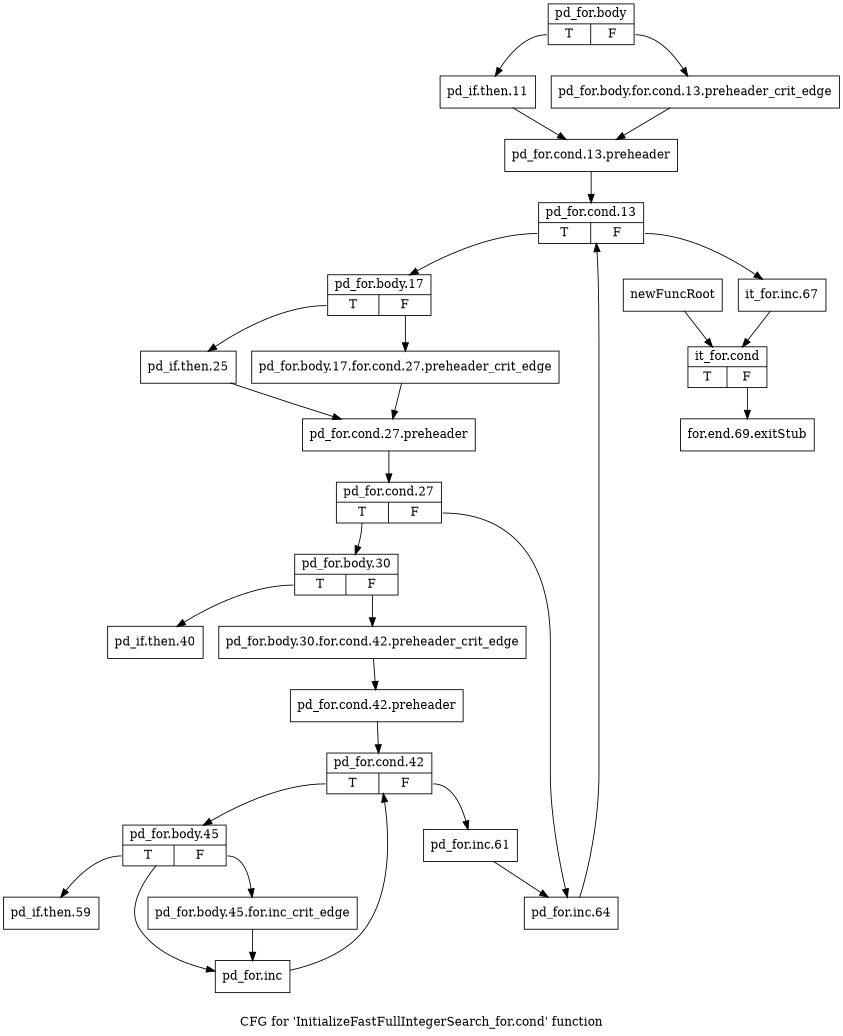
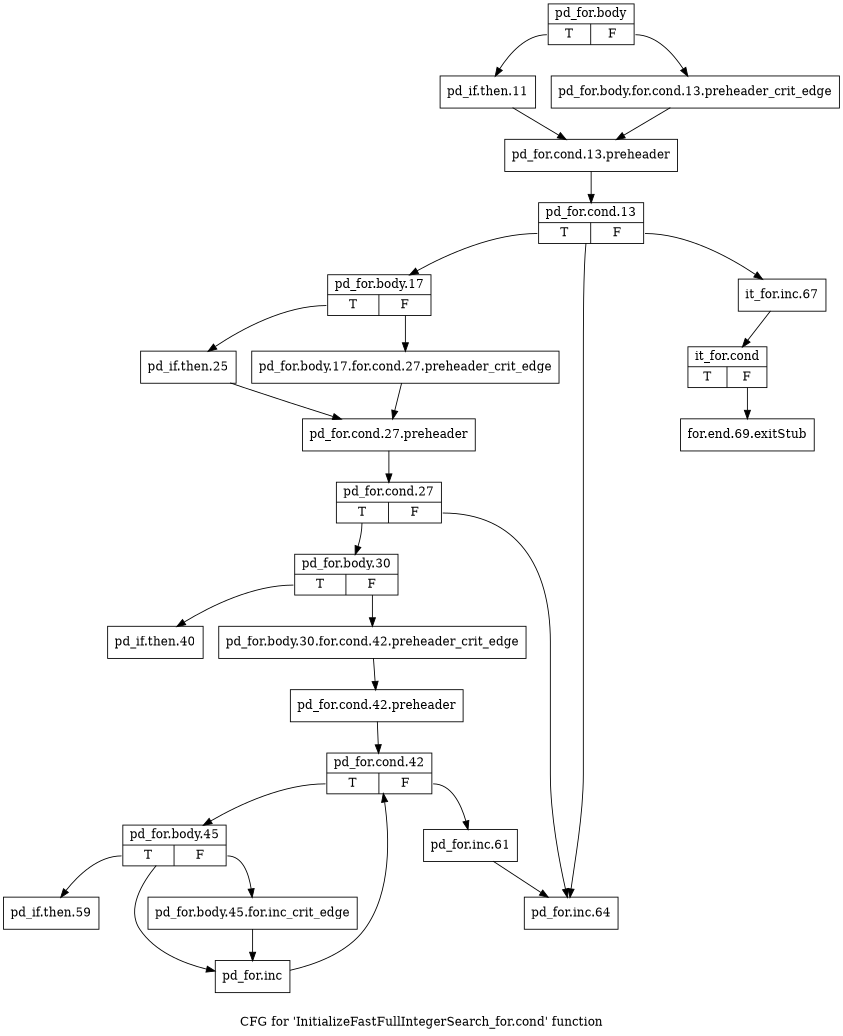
node "newFuncRoot": removed
edge "pd_for.inc.64" -> "pd_for.cond.13": reversed
